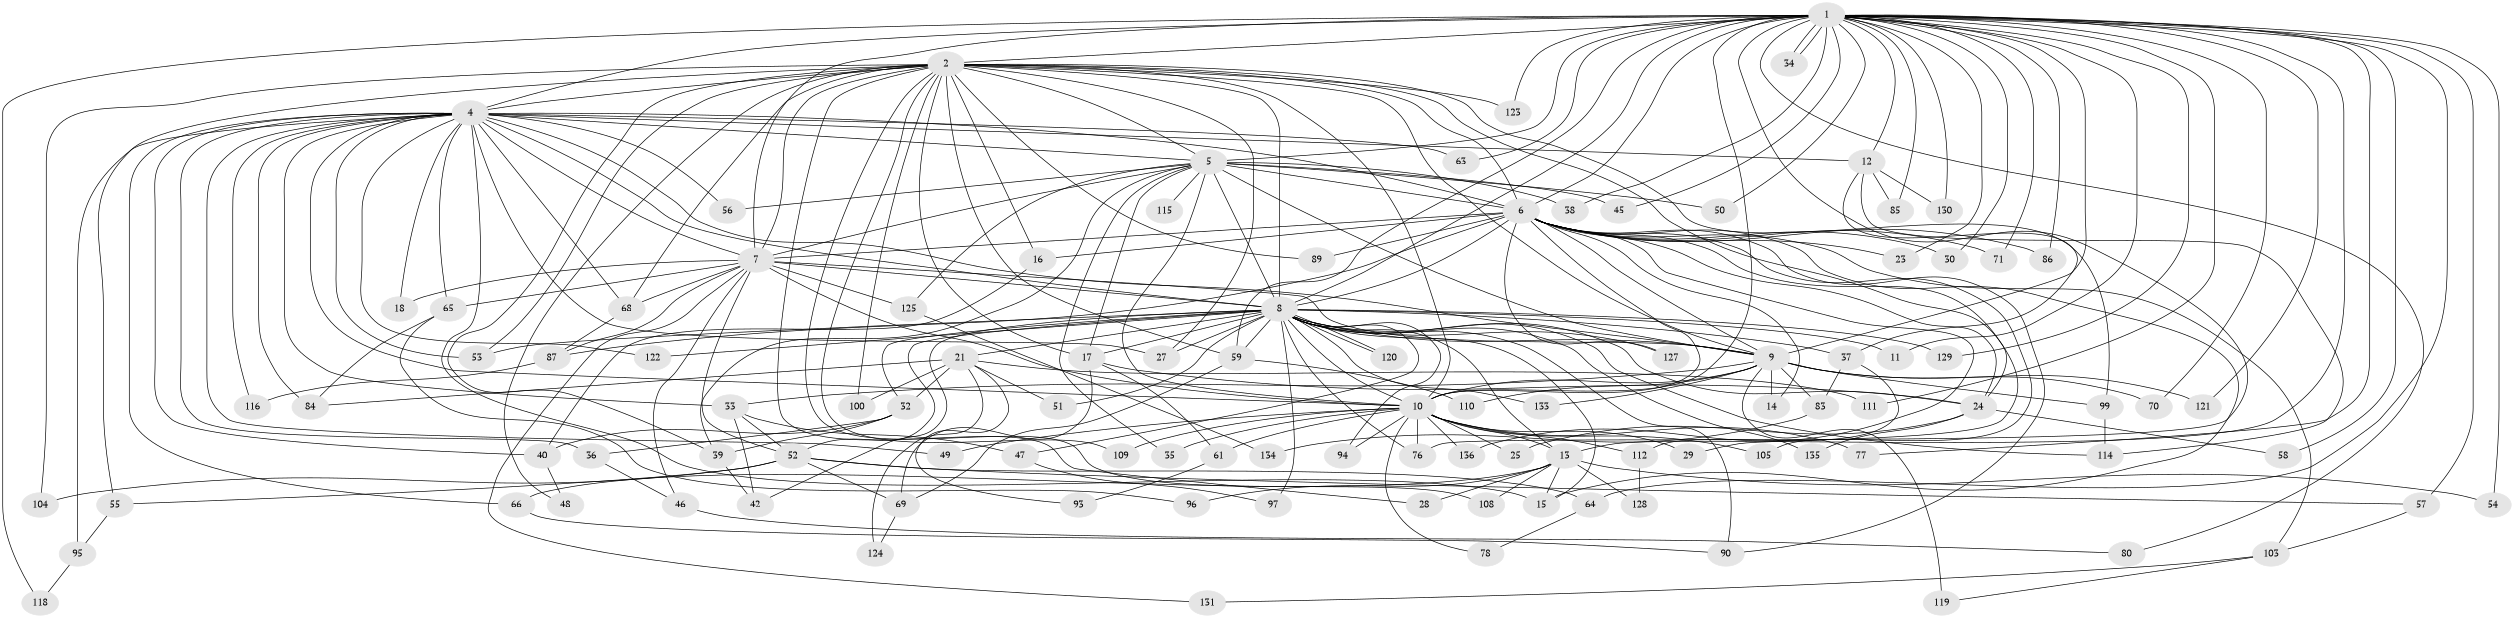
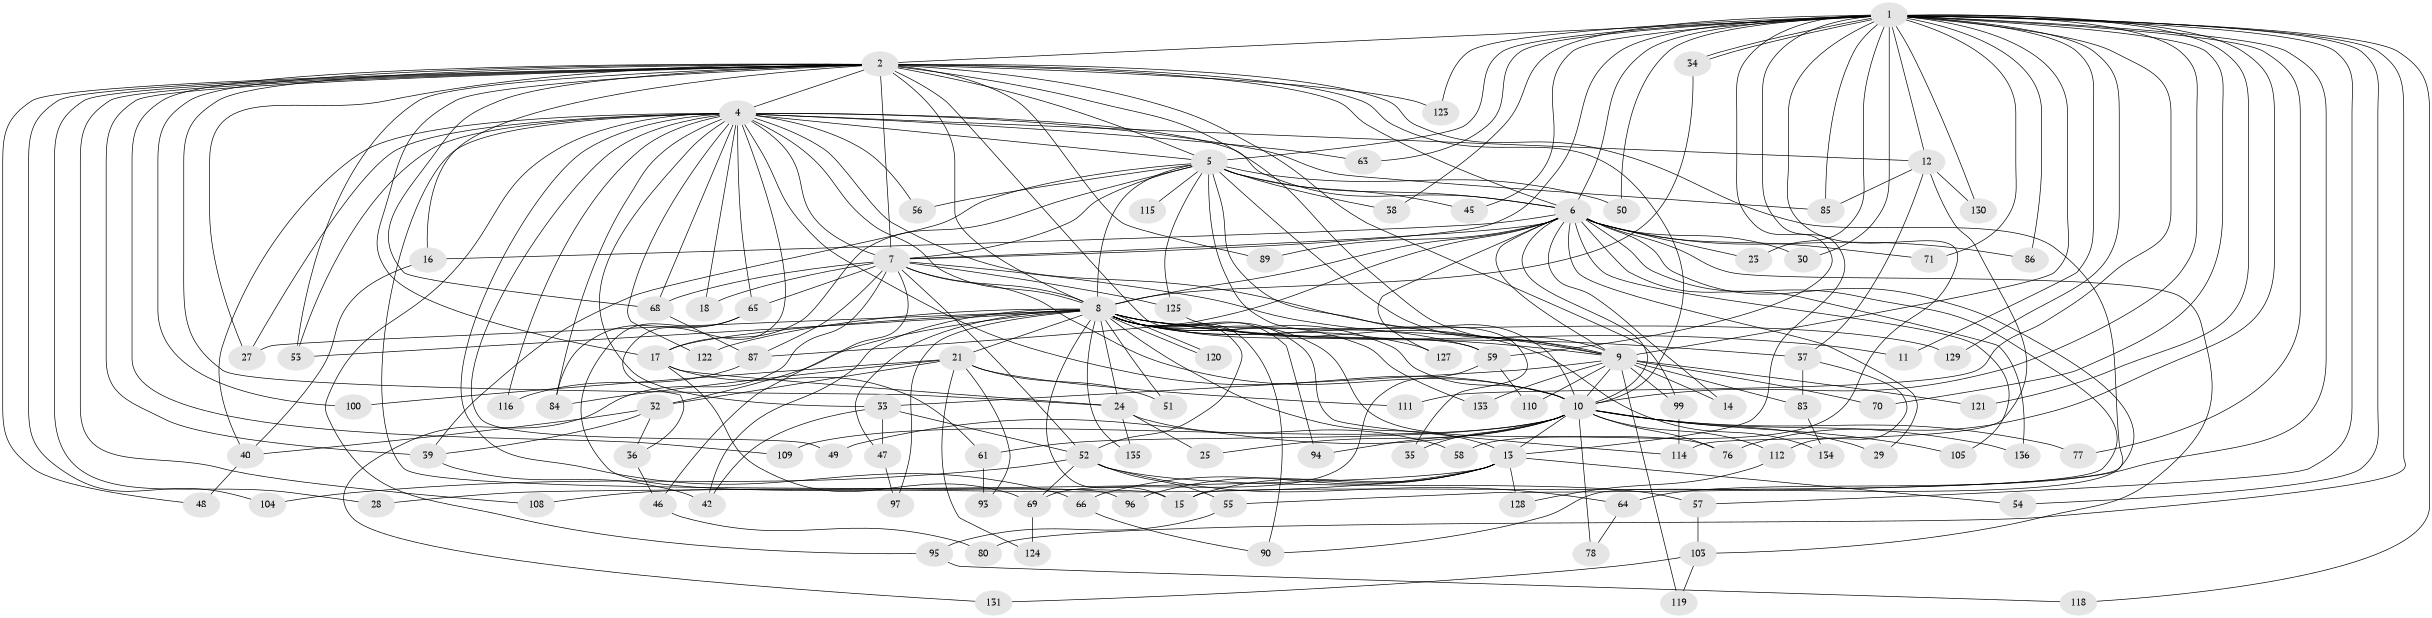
edge "1" -- "4": now "85" -- "4"
edge "1" -- "8": now "34" -- "8"
edge "6" -- "24": removed
